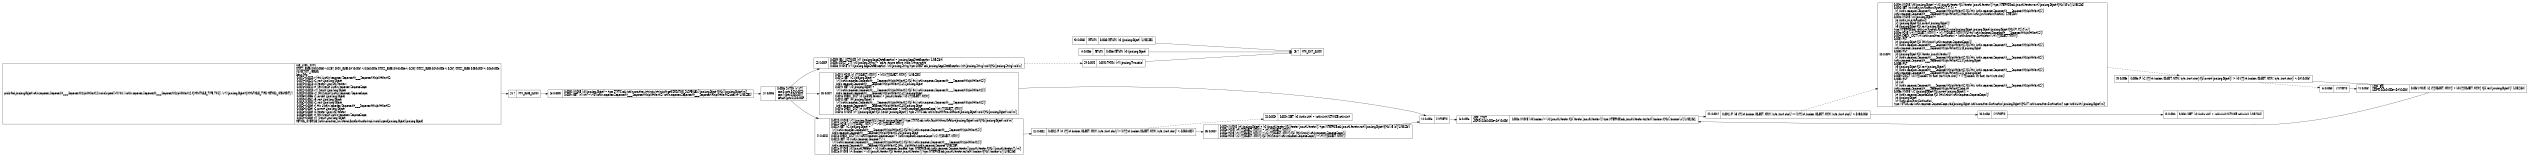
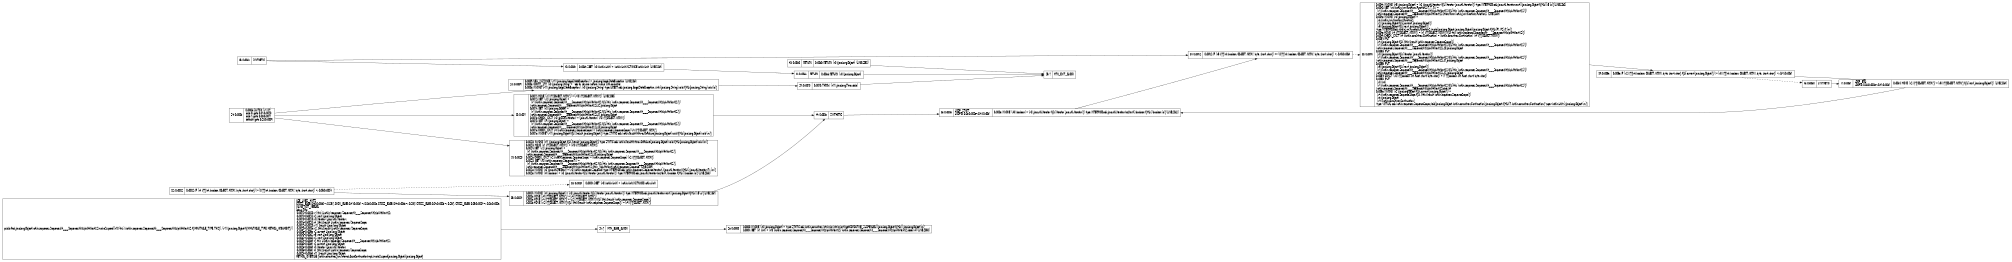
node "38: 0x0044": text "(r6 I:kotlin.jvm.byte.Function2)" -> "(r6 I:kotlin.jvm.functions.Function2)"
edge "28: 0x0009" -> "29: 0x0010": style dashed -> solid
edge "43: 0x0064" -> "44: 0x0066": added
edge "38: 0x0044" -> "39: 0x005e": style dashed -> solid
edge "26: 0x0000" -> "27: 0x0006": removed
edge "37: 0x0042" -> "45: 0x0064": reversed
edge "31: 0x0020" -> "32: 0x0032": removed
